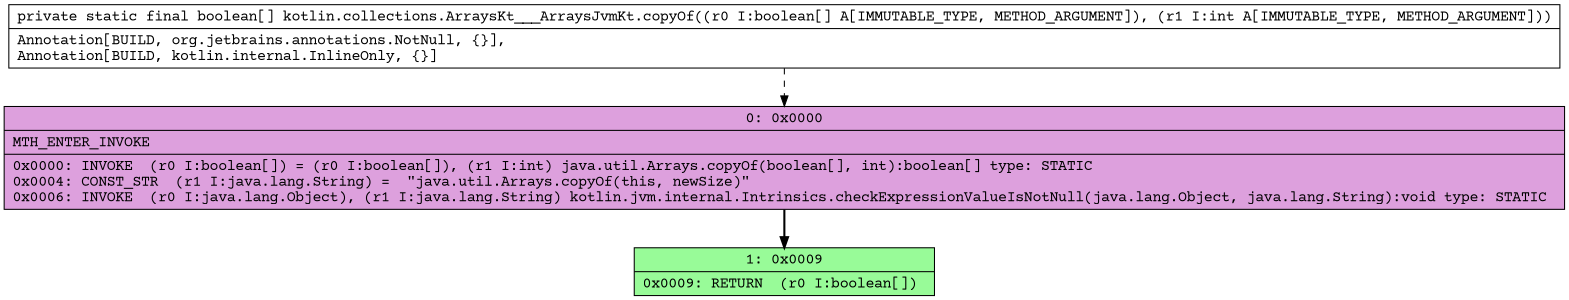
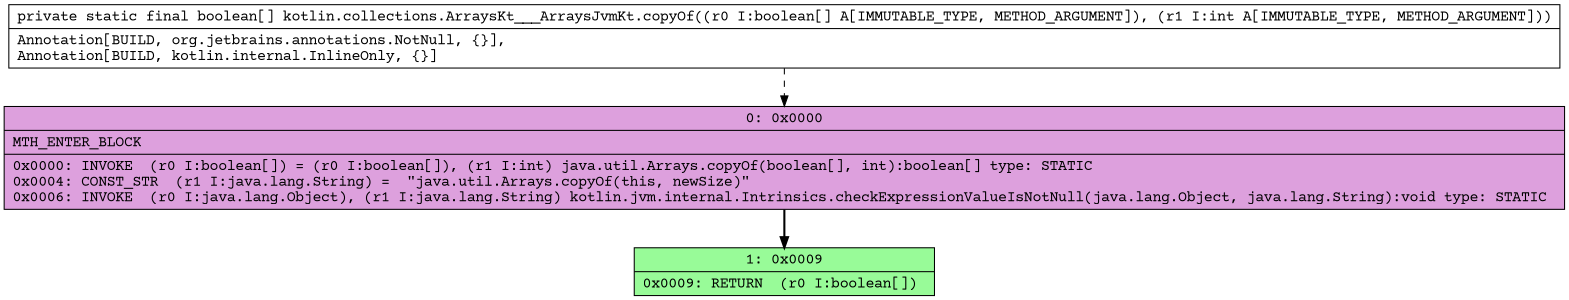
node "0: 0x0000": text "MTH_ENTER_INVOKE" -> "MTH_ENTER_BLOCK"
